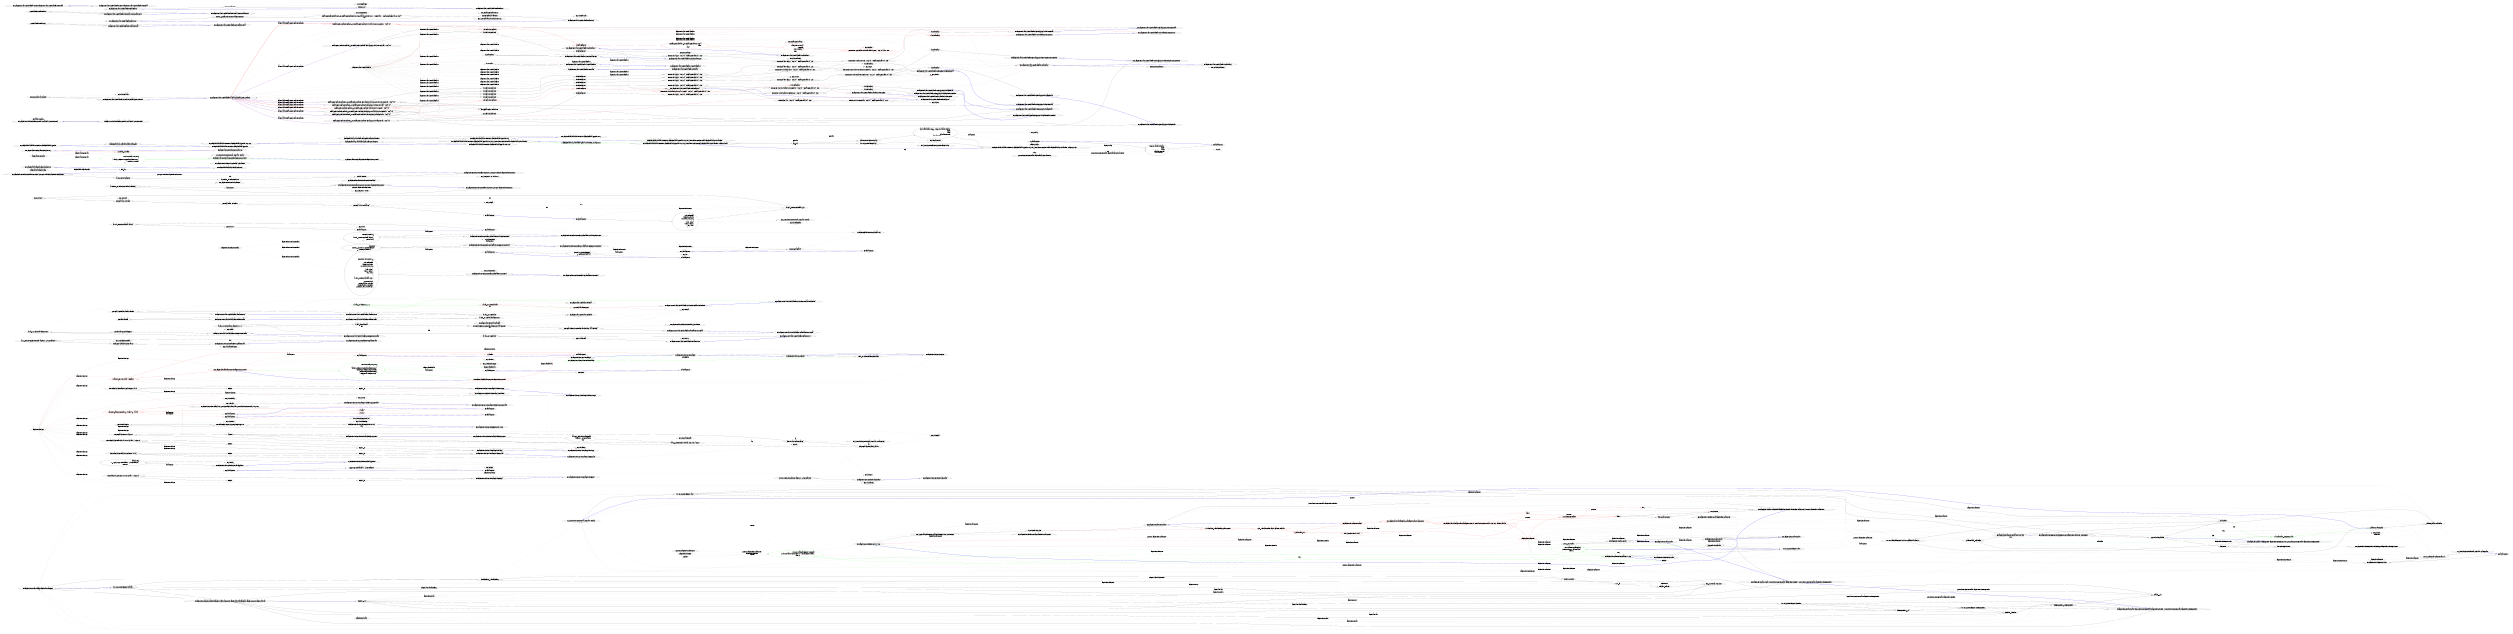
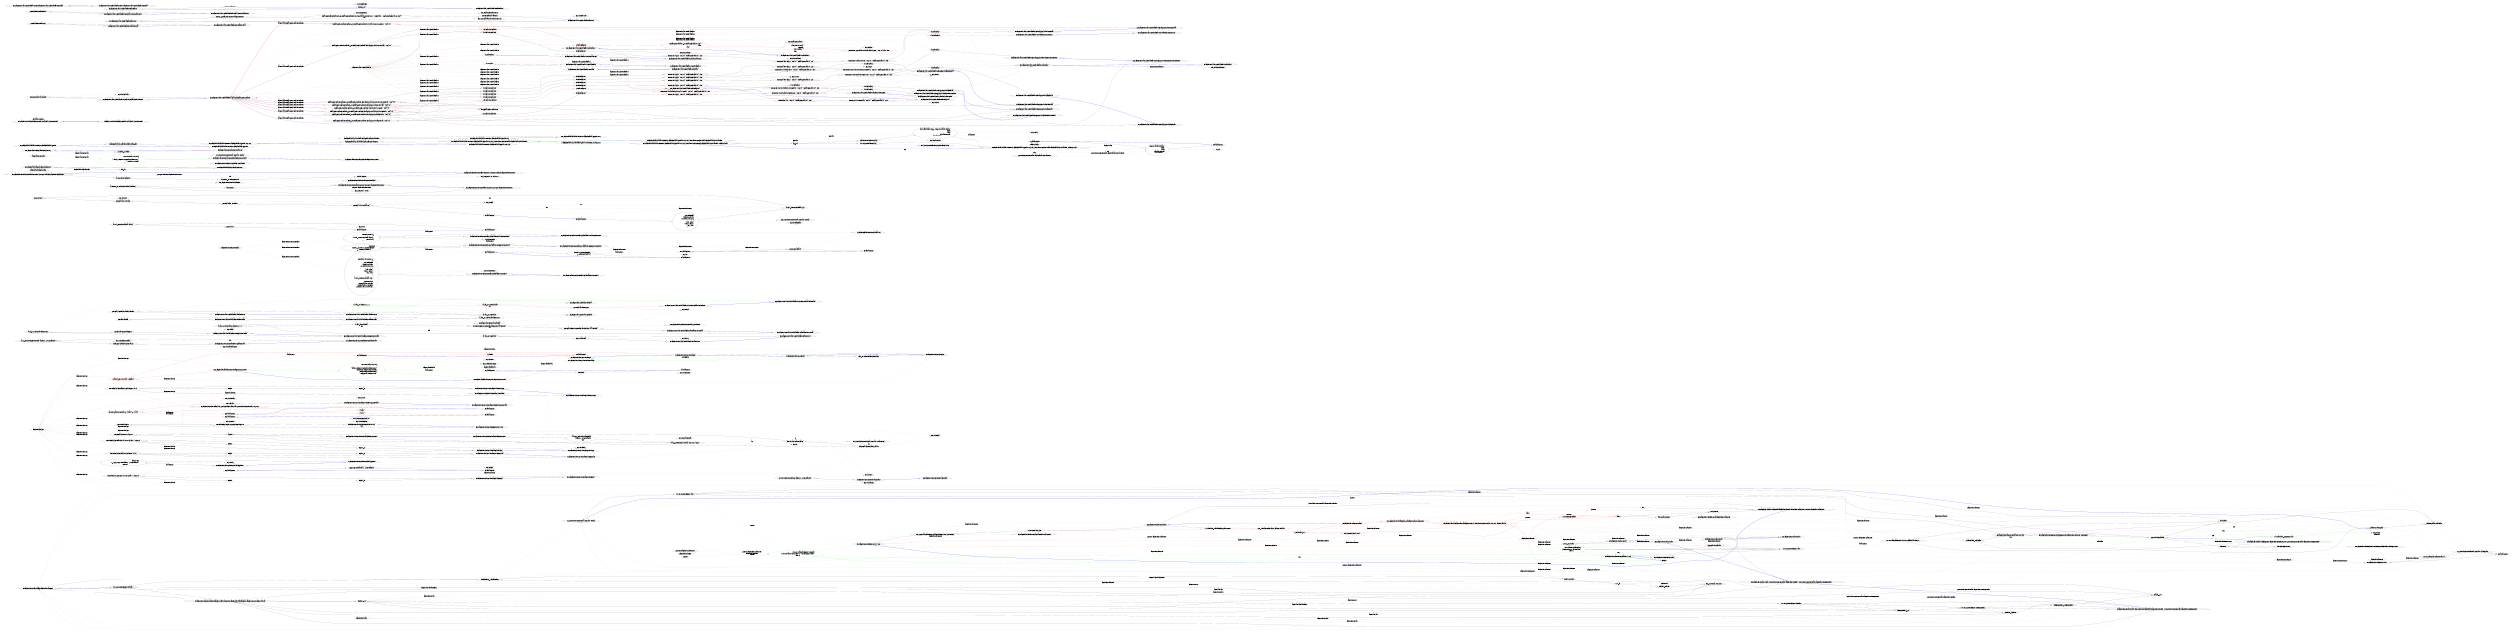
node "Entry Unk.GetProperties": added
